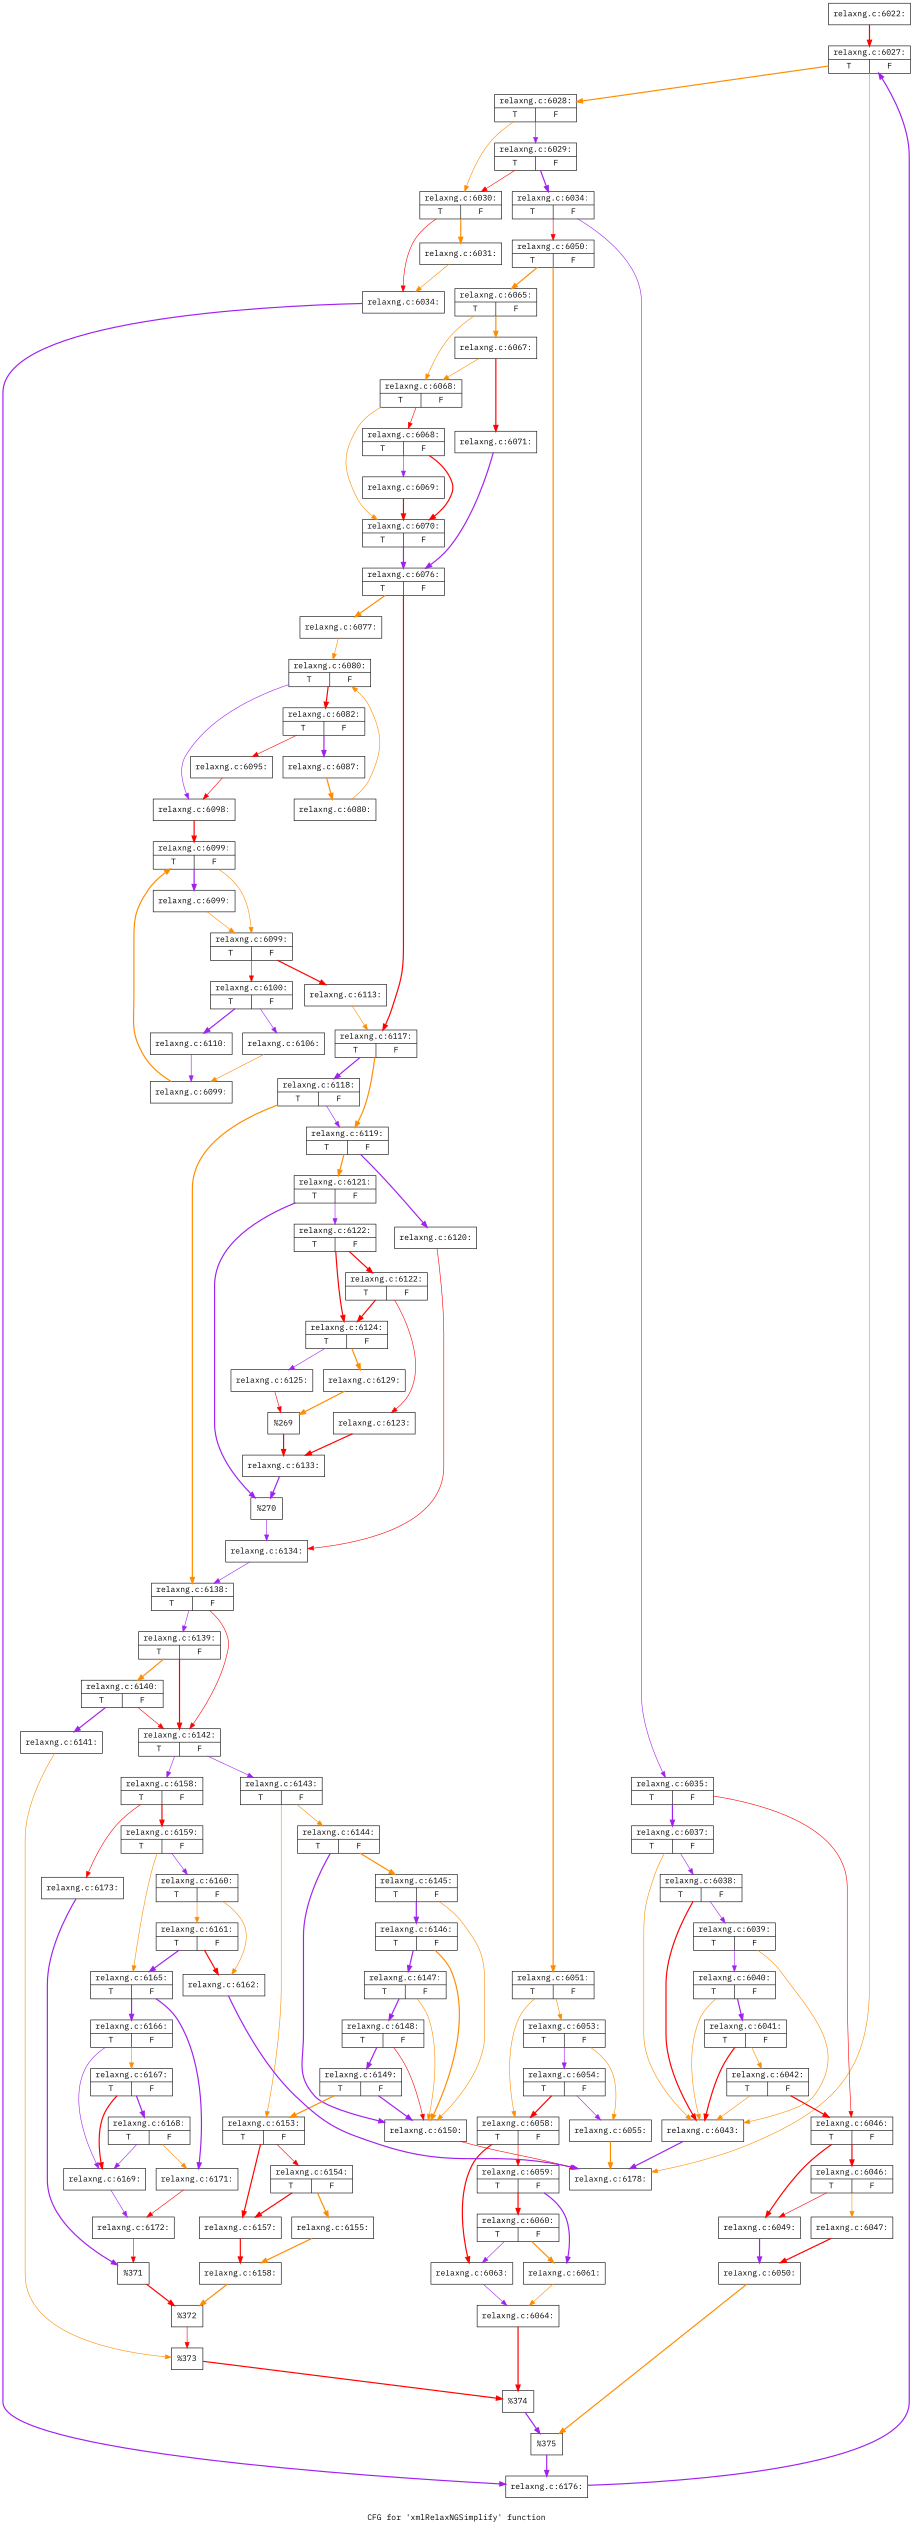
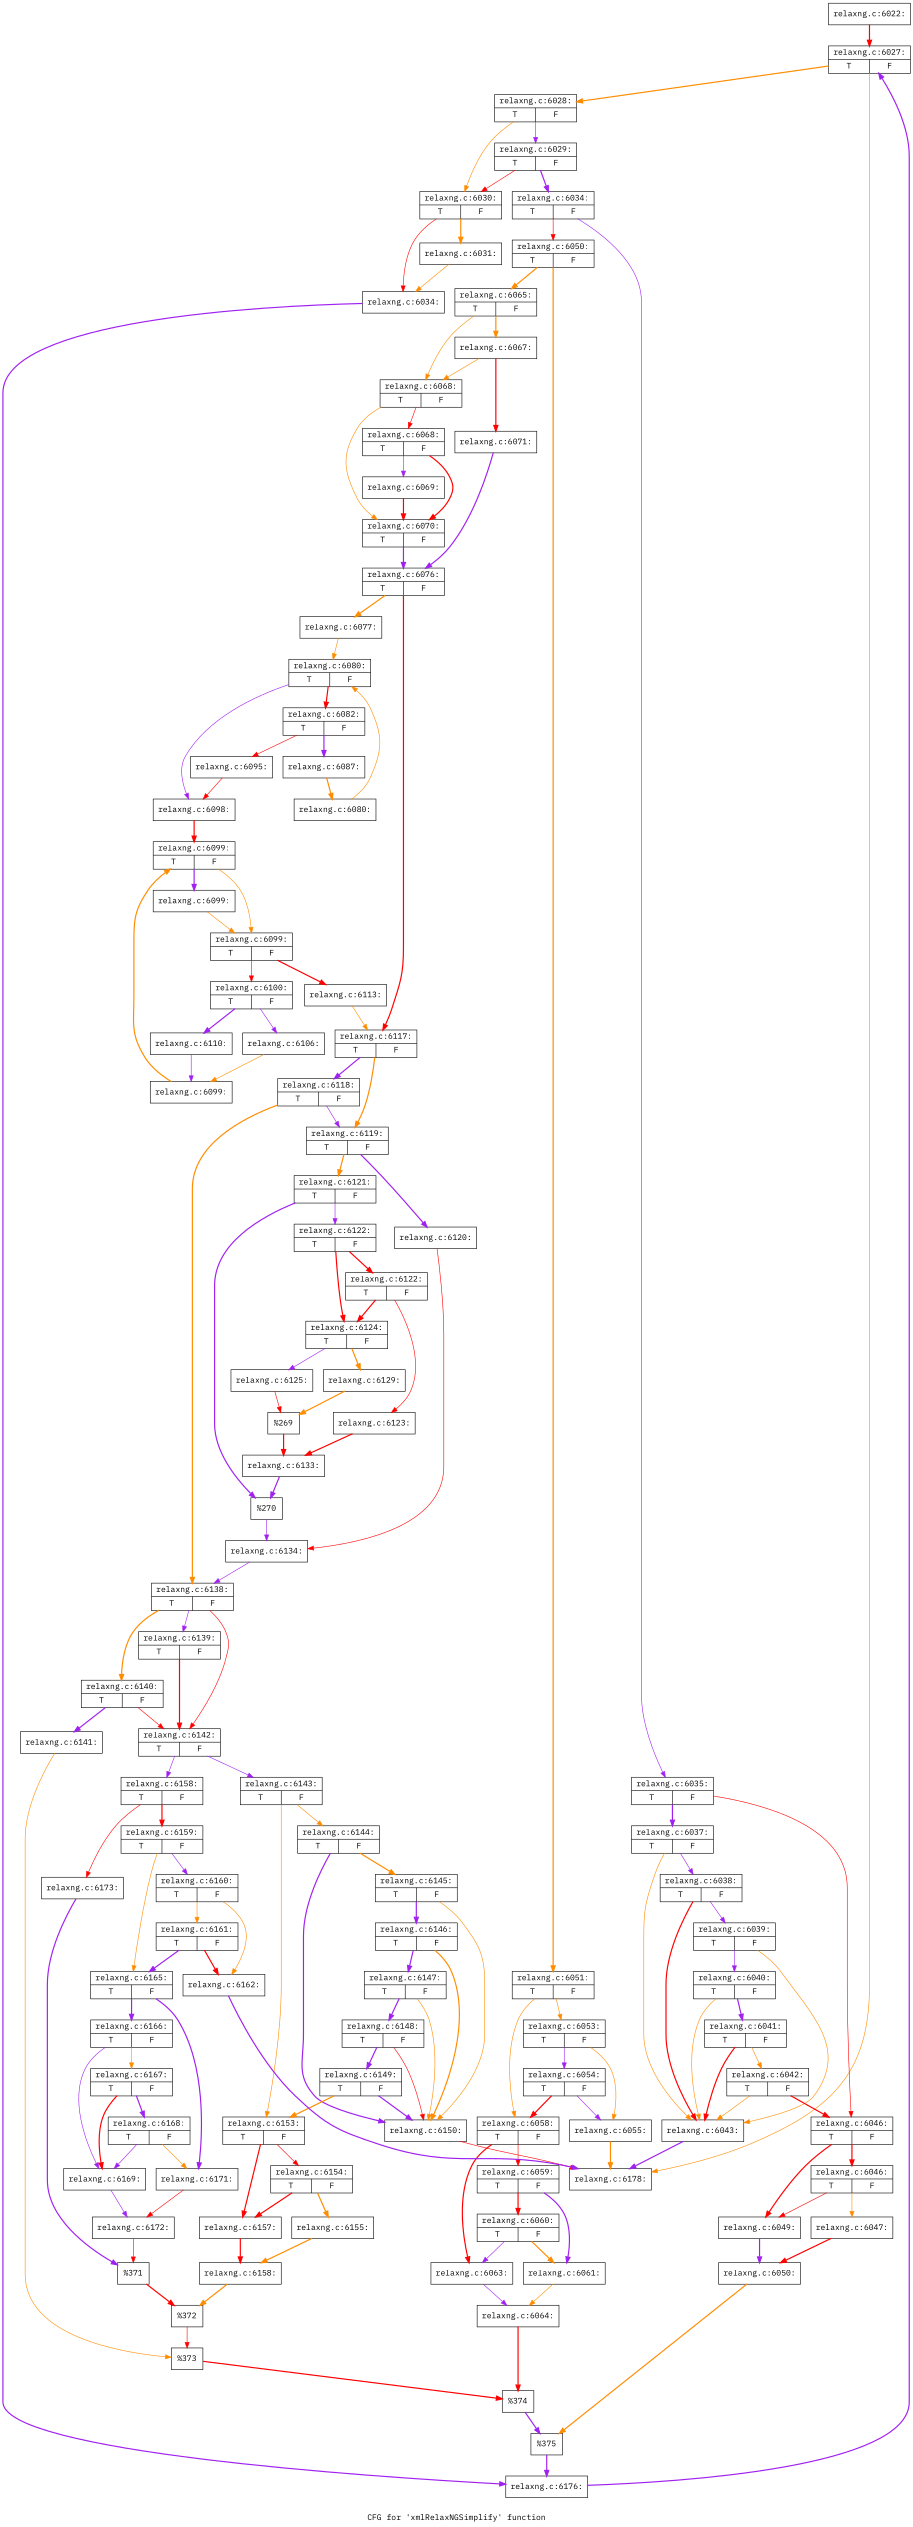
edge "relaxng.c:6139:" -> "relaxng.c:6140:": now "relaxng.c:6138:" -> "relaxng.c:6140:"
